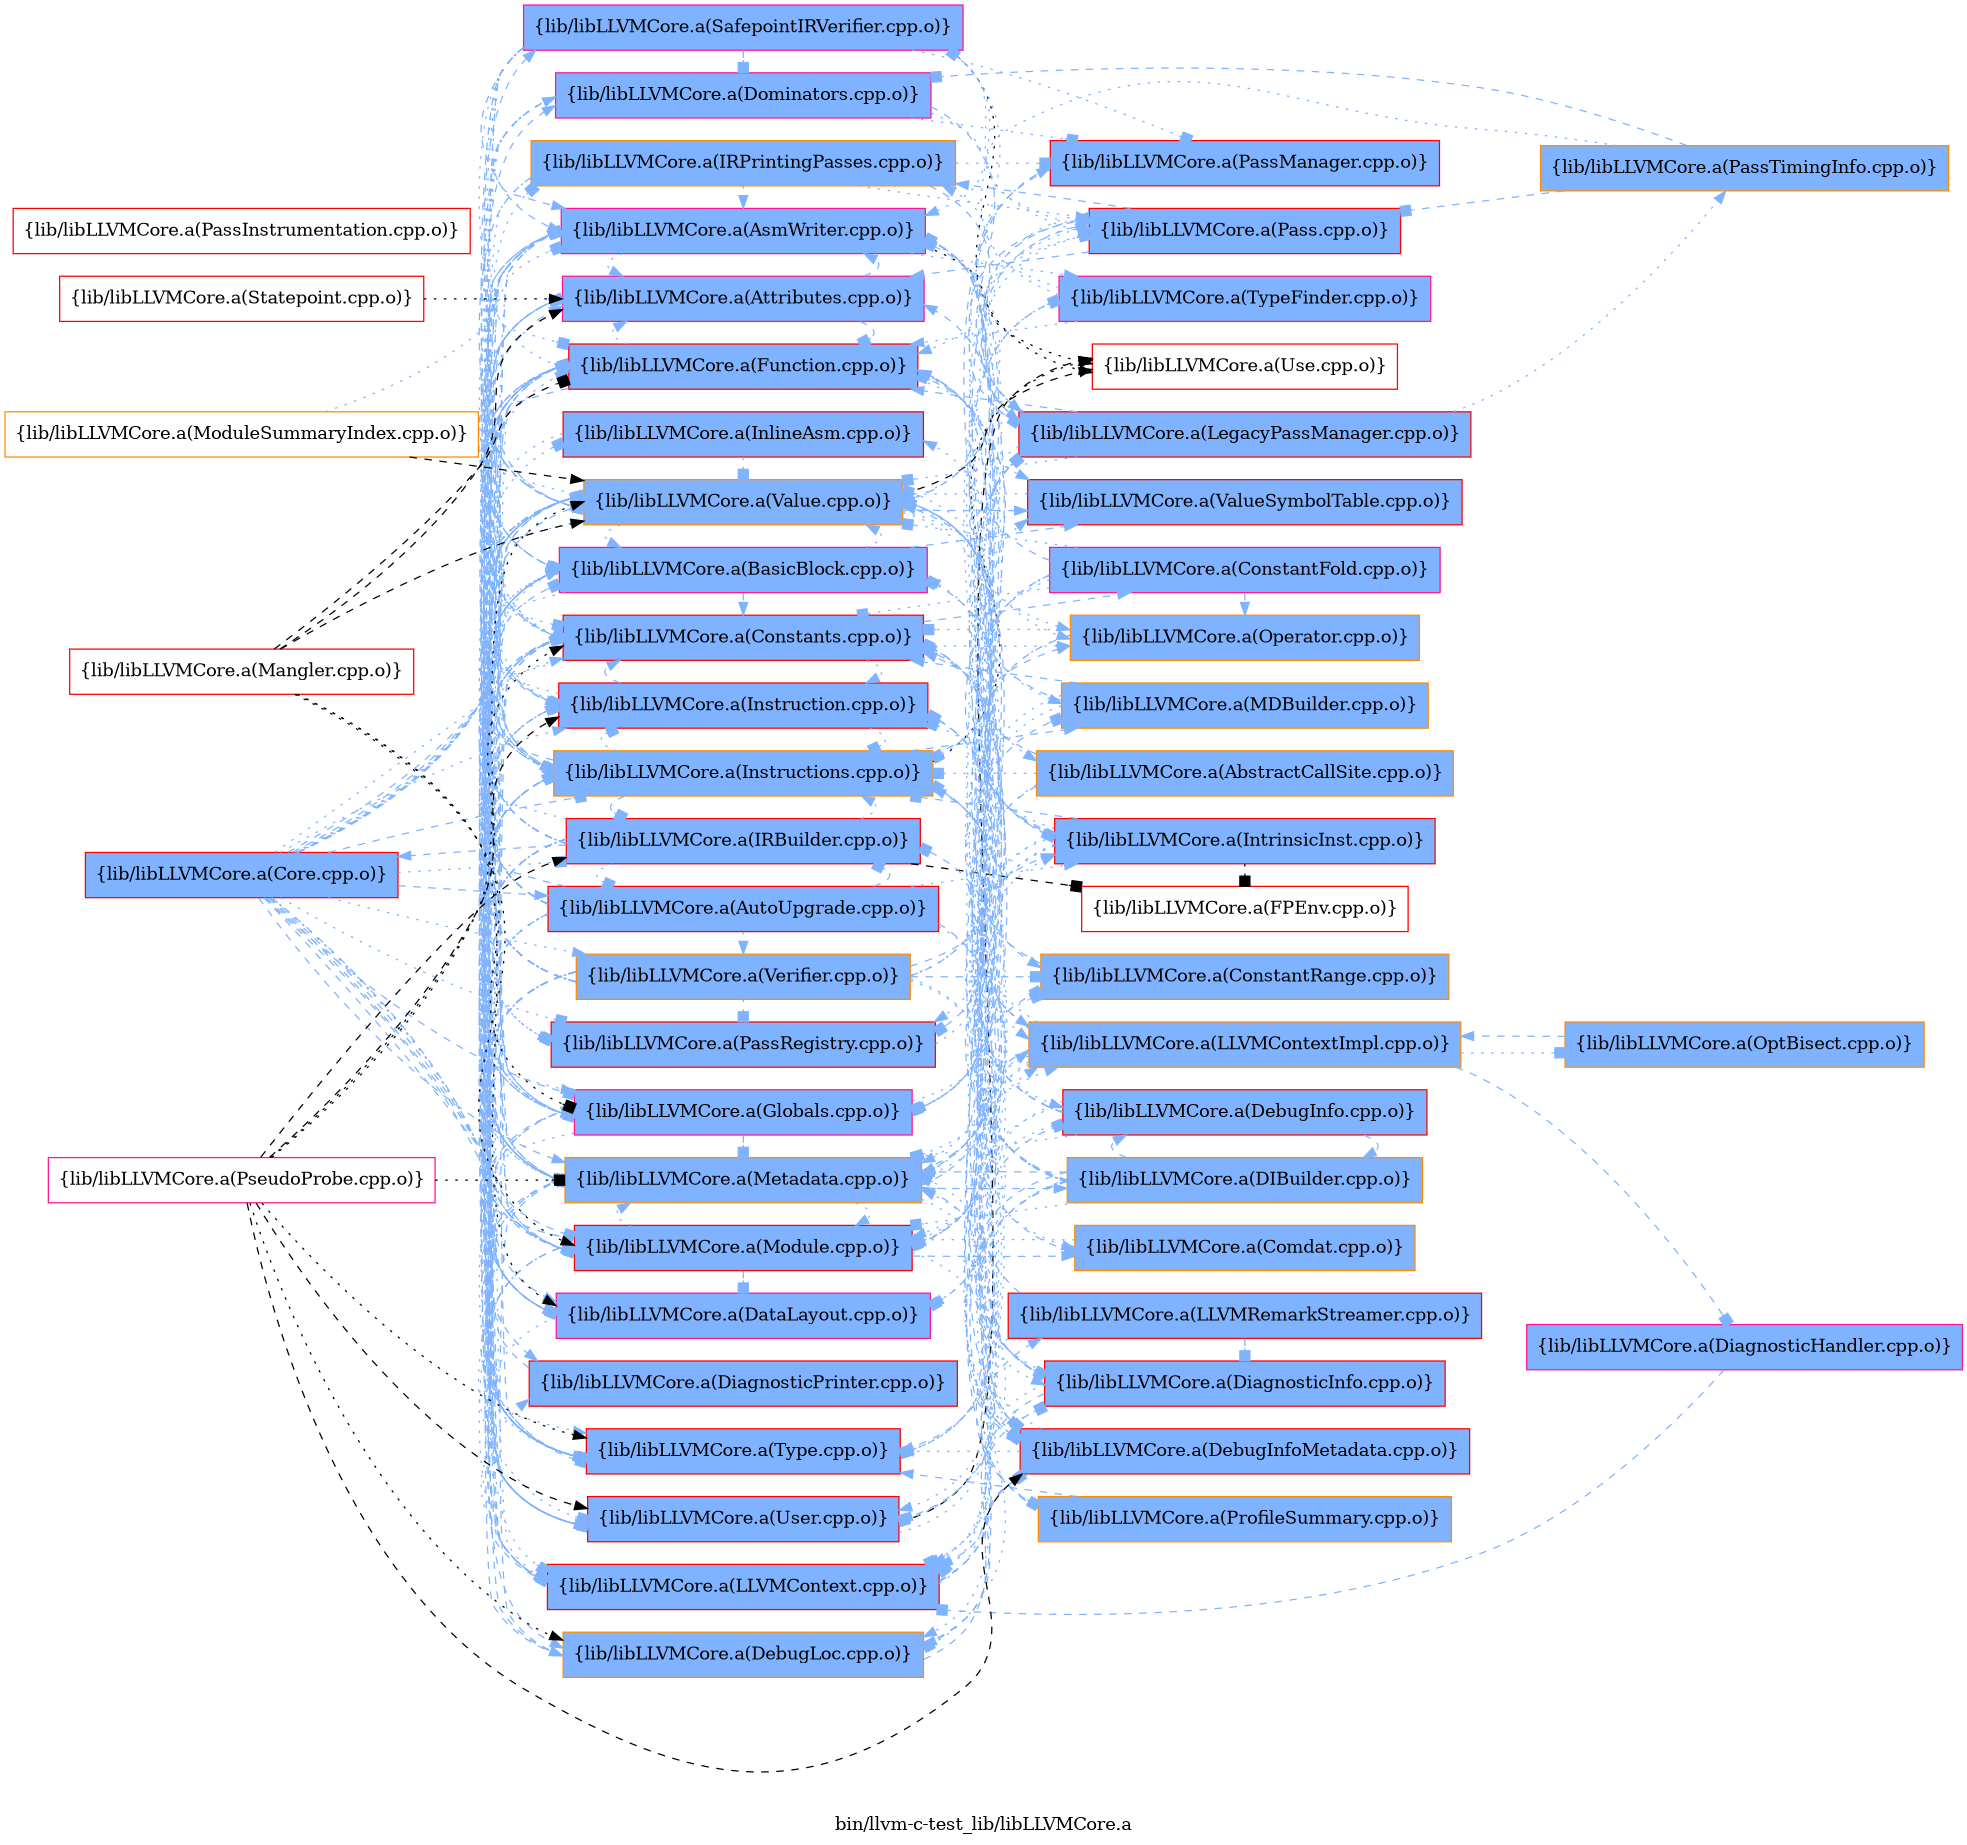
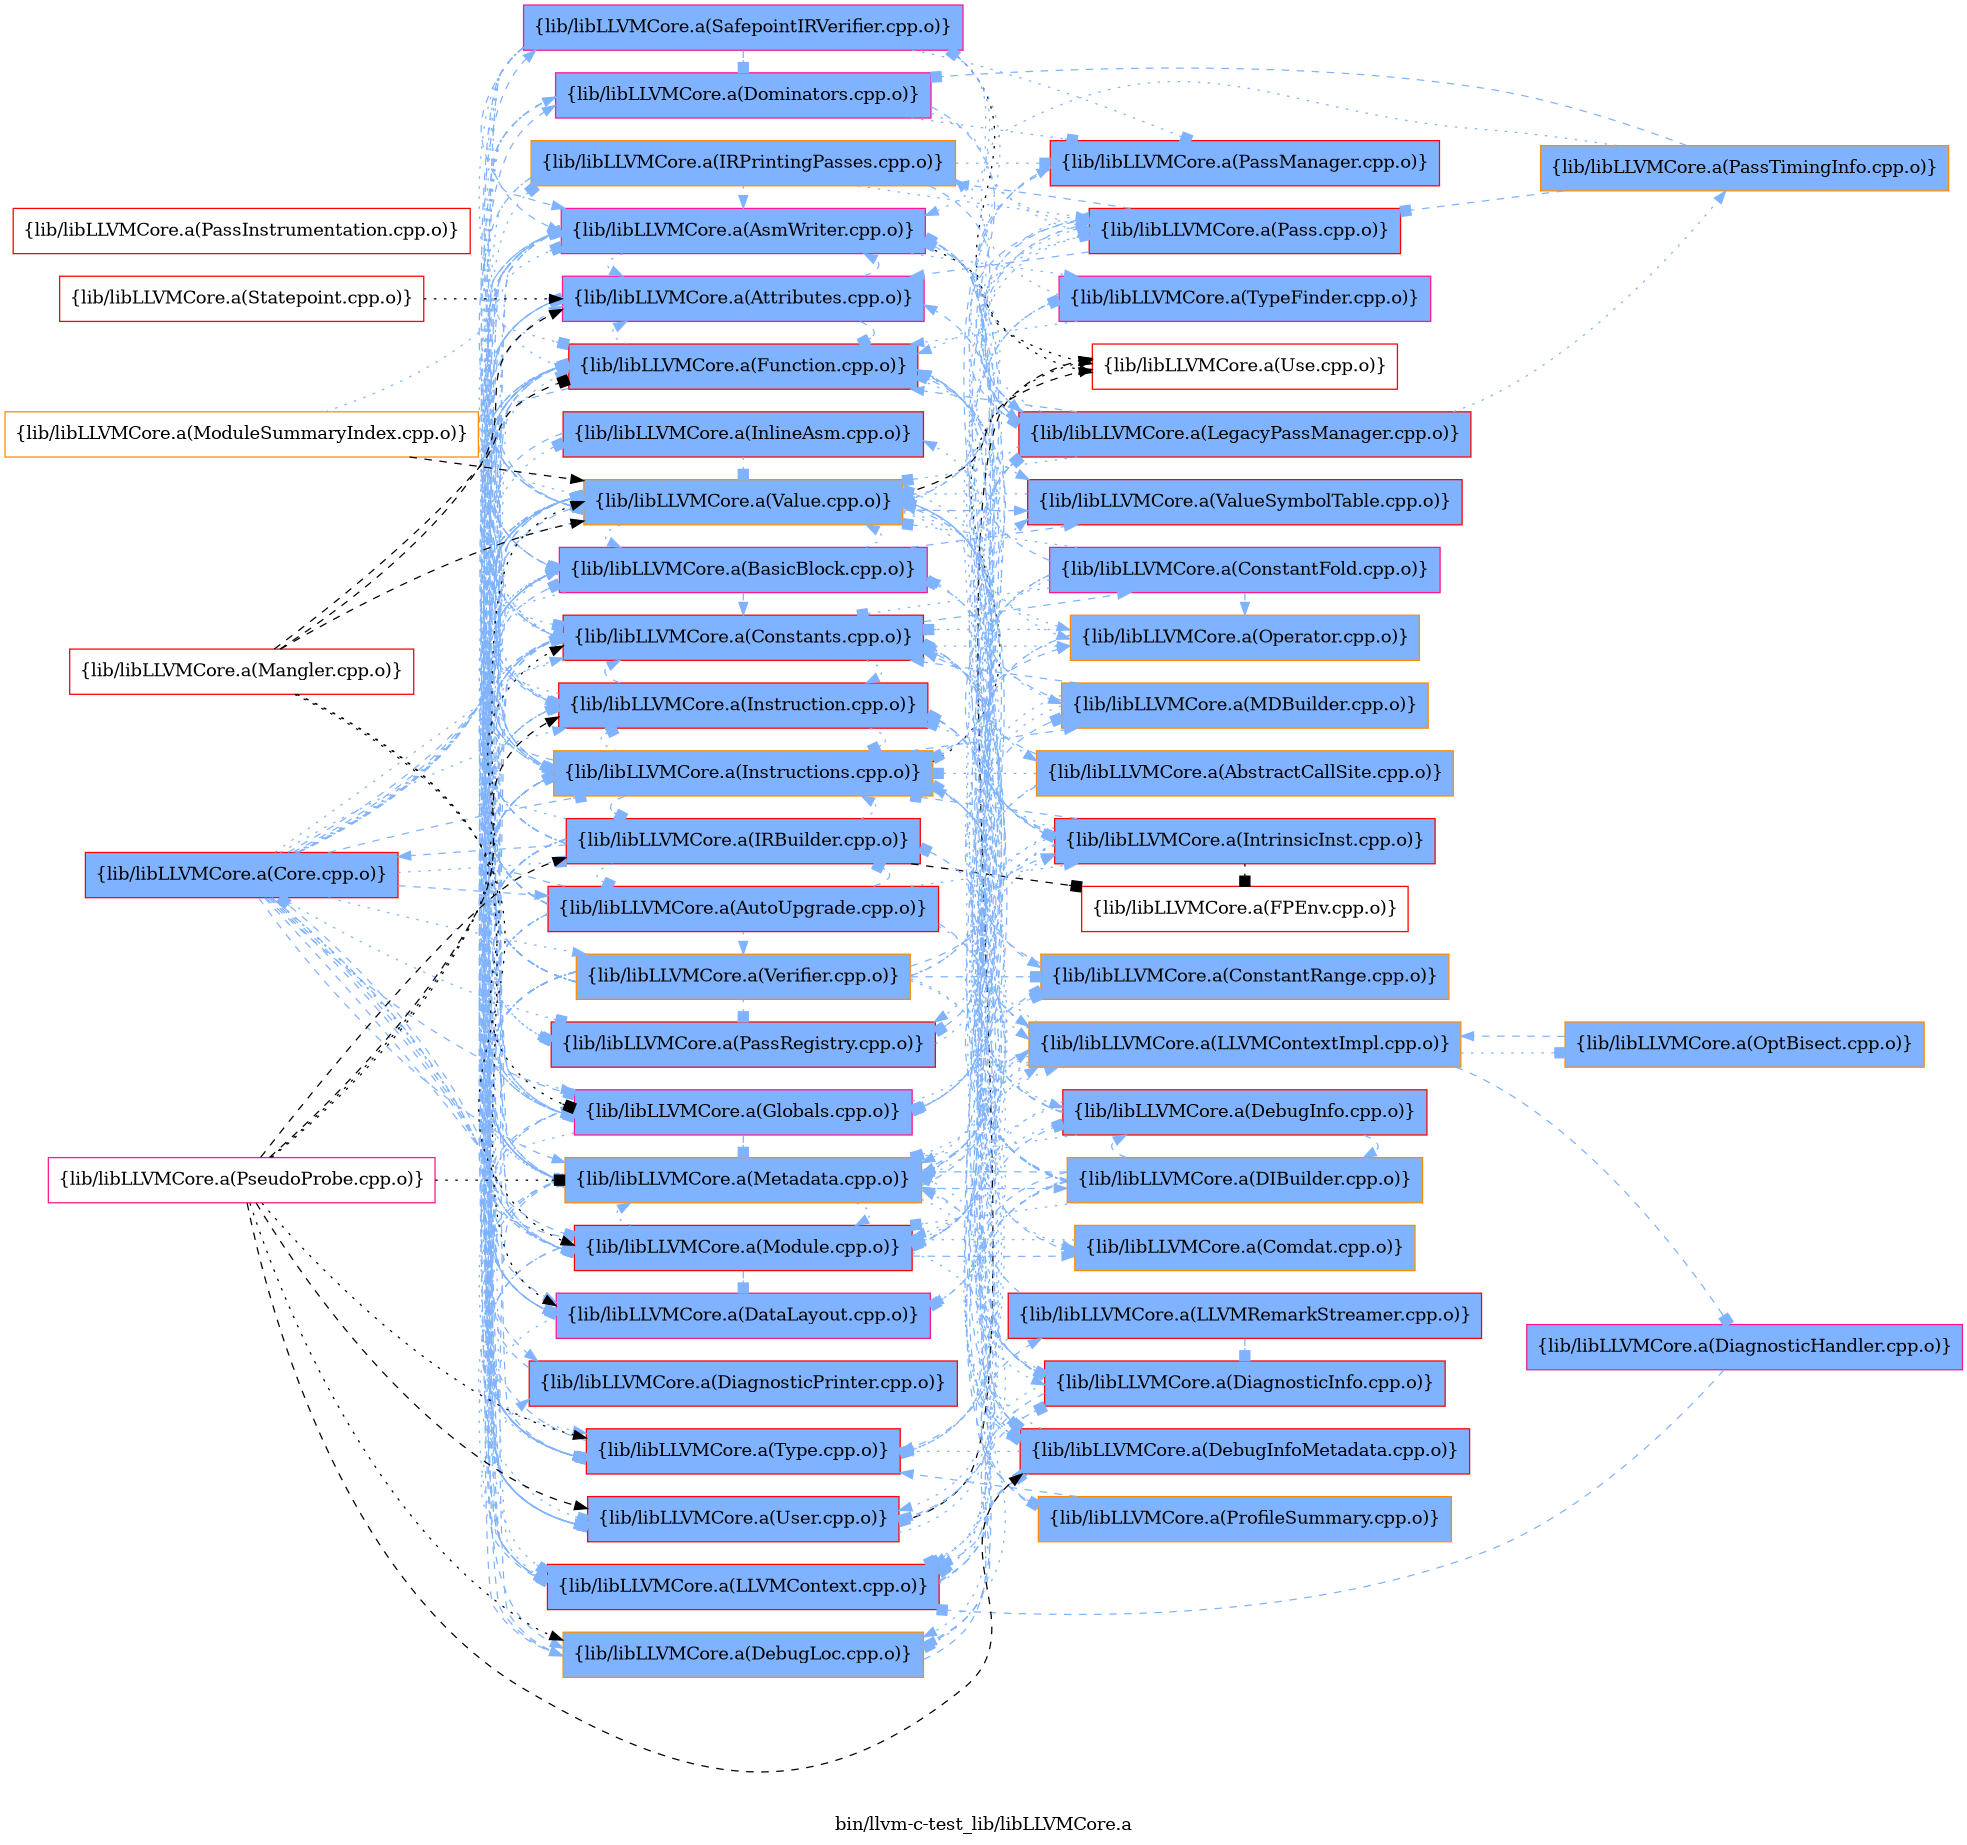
edge "{lib/libLLVMCore.a(TypeFinder.cpp.o)}" -> "{lib/libLLVMCore.a(IRPrintingPasses.cpp.o)}": now "{lib/libLLVMCore.a(LegacyPassManager.cpp.o)}" -> "{lib/libLLVMCore.a(IRPrintingPasses.cpp.o)}"
edge "{lib/libLLVMCore.a(Instruction.cpp.o)}" -> "{lib/libLLVMCore.a(Value.cpp.o)}": added
edge "{lib/libLLVMCore.a(InlineAsm.cpp.o)}" -> "{lib/libLLVMCore.a(Type.cpp.o)}": style dotted -> dashed
edge "{lib/libLLVMCore.a(Core.cpp.o)}" -> "{lib/libLLVMCore.a(Type.cpp.o)}": reversed
